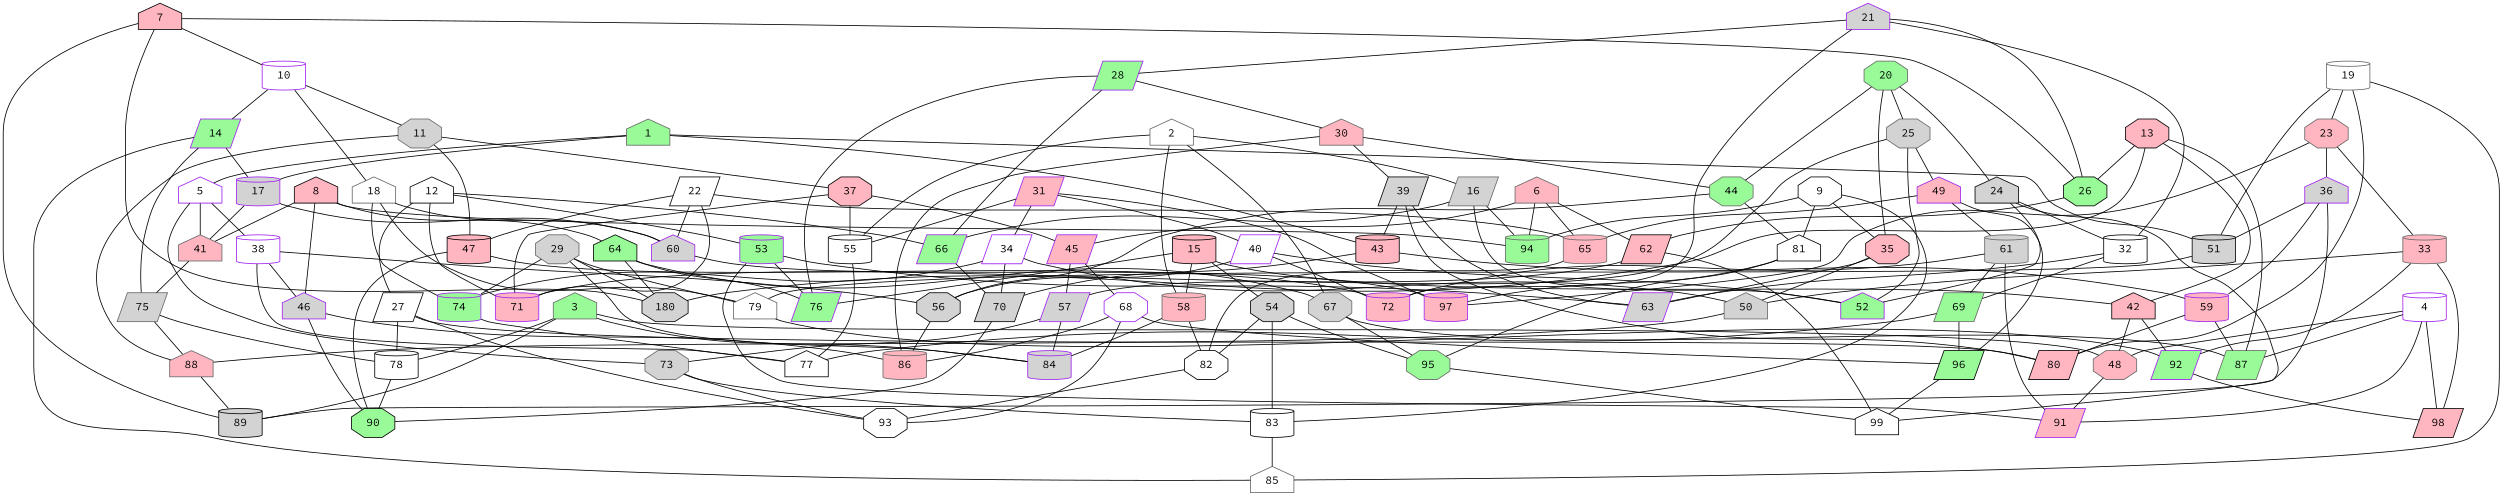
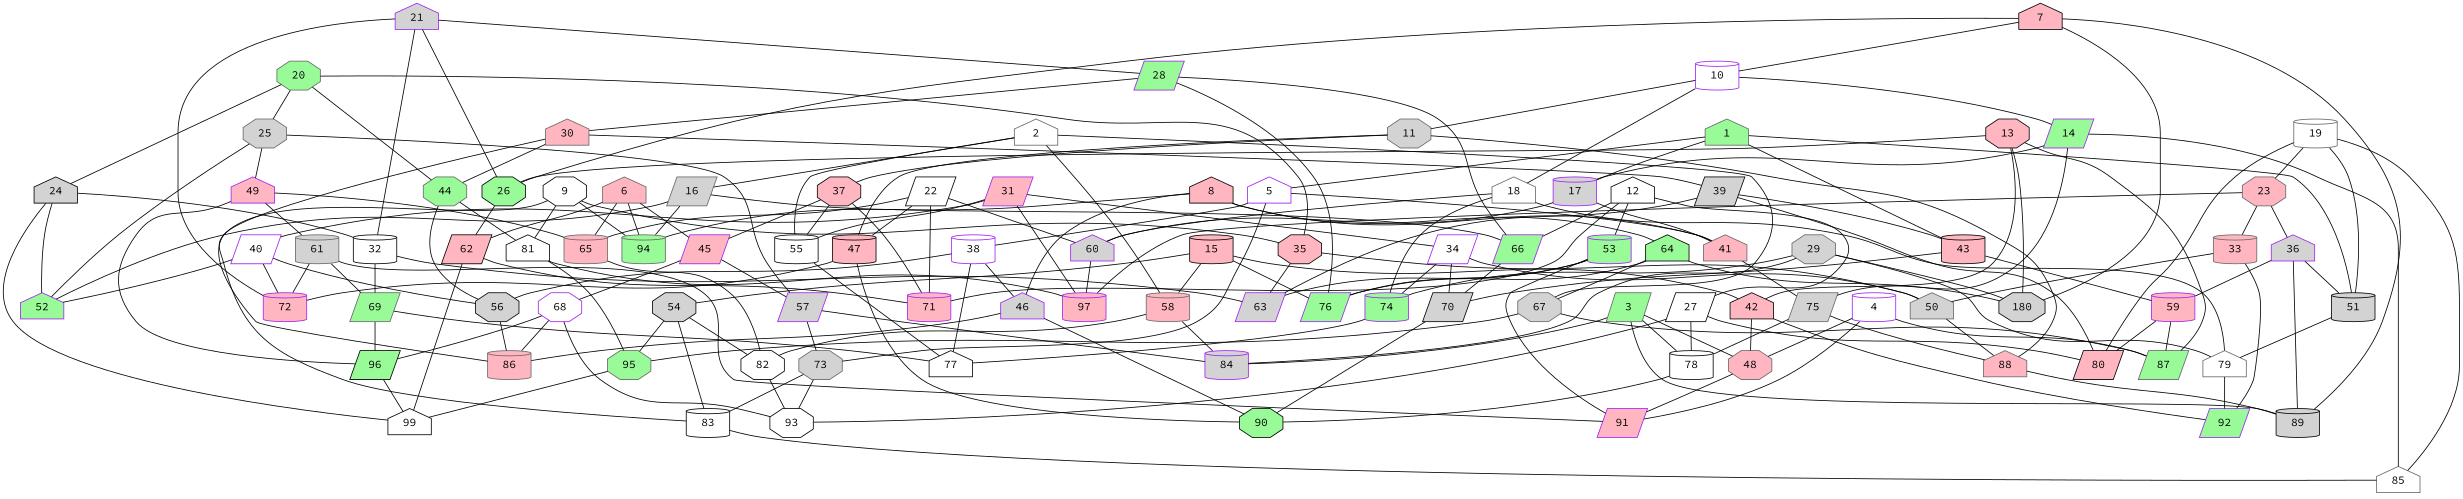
node "3": shape house -> parallelogram
node "98": removed
